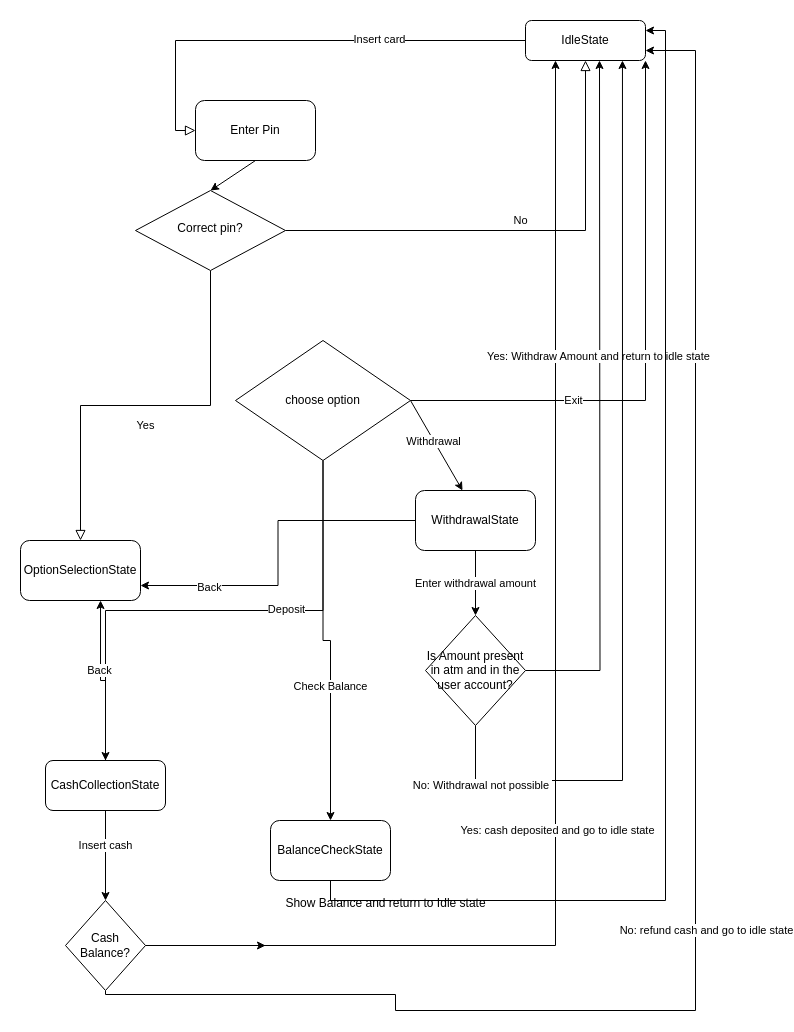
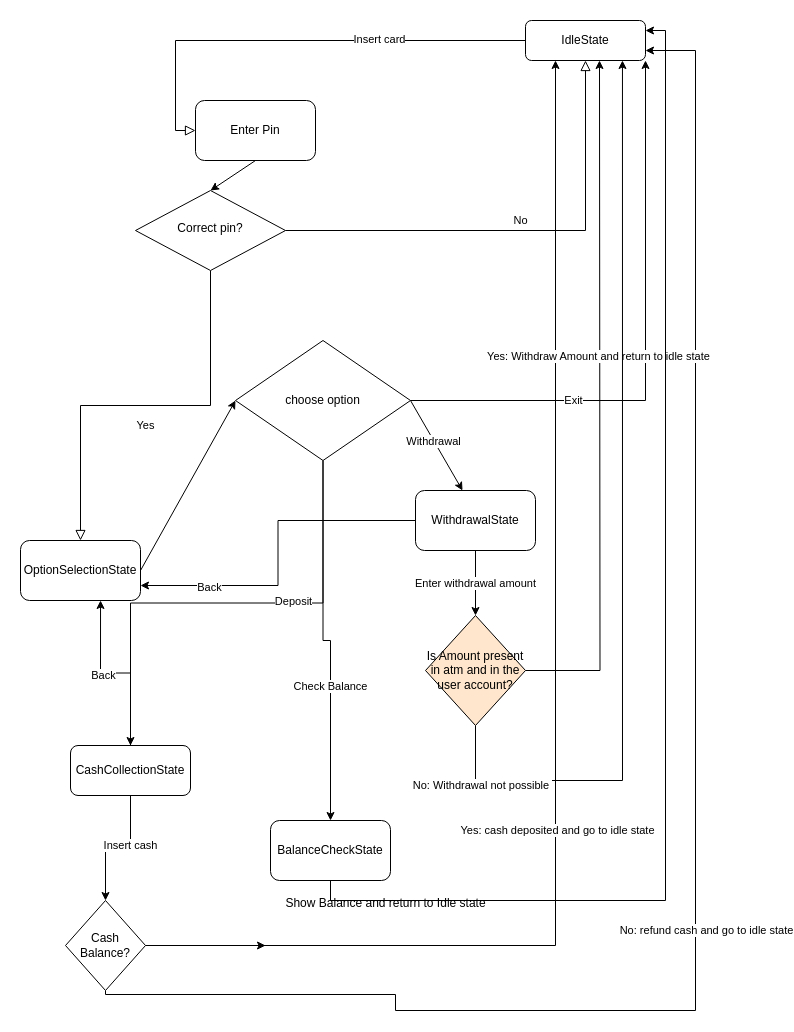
edge "OptionSelectionState" -> "choose option": added
node "Is Amount present in atm and in the user account?": fillcolor #ffffff -> #ffe6cc
node "CashCollectionState": moved (106, 786) -> (131, 771)
